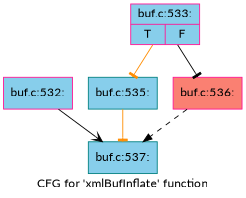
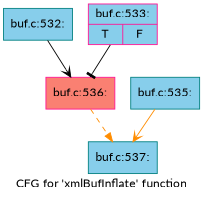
edge "buf.c:533:" -> "buf.c:535:": removed
node "buf.c:532:": color deeppink -> teal
edge "buf.c:532:" -> "buf.c:537:": now "buf.c:532:" -> "buf.c:536:"
edge "buf.c:535:" -> "buf.c:537:": arrowhead tee -> vee
edge "buf.c:536:" -> "buf.c:537:": color black -> darkorange
